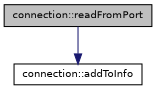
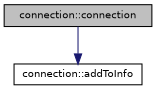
node "connection::readFromPort": label "connection::readFromPort" -> "connection::connection"
